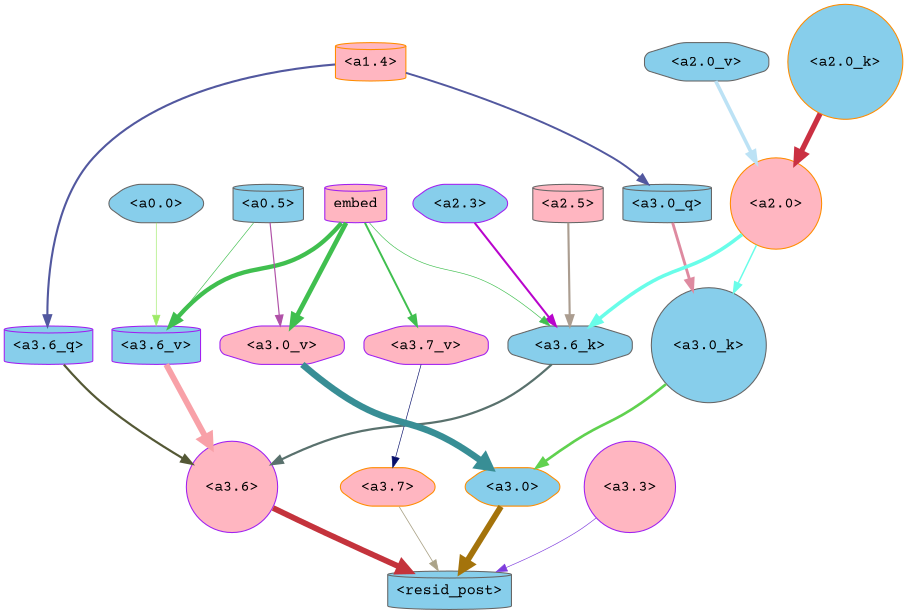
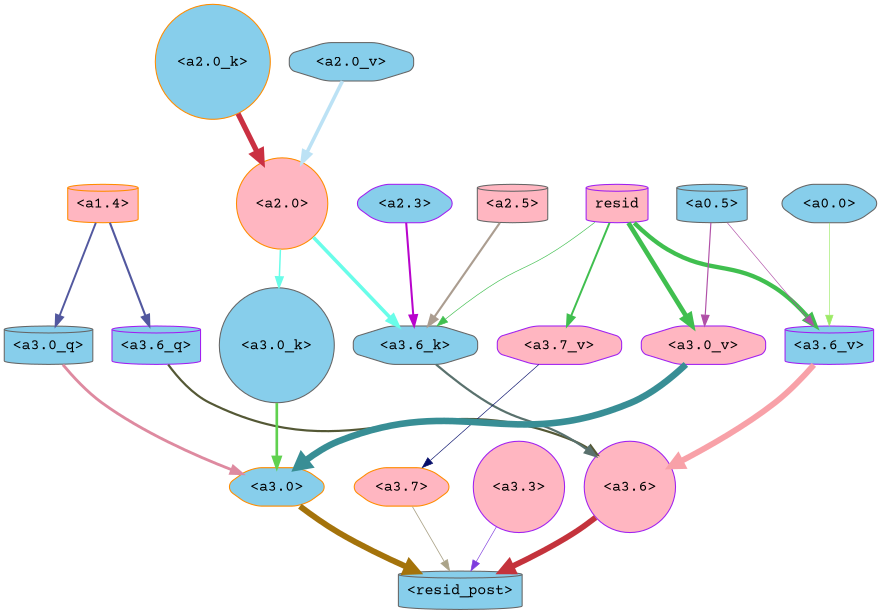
node "embed": label "embed" -> "resid"
edge "<a3.0_q>" -> "<a3.0_k>": now "<a3.0_q>" -> "<a3.0>"
edge "<a0.5>" -> "<a3.6_v>": color #40bf4f -> #b050a7
